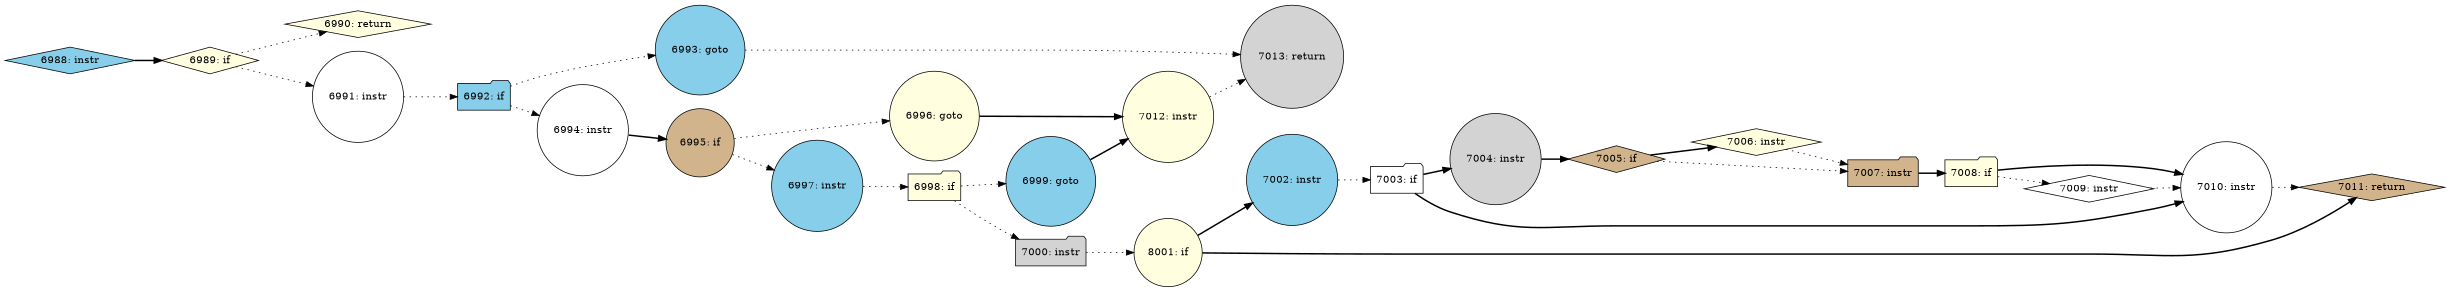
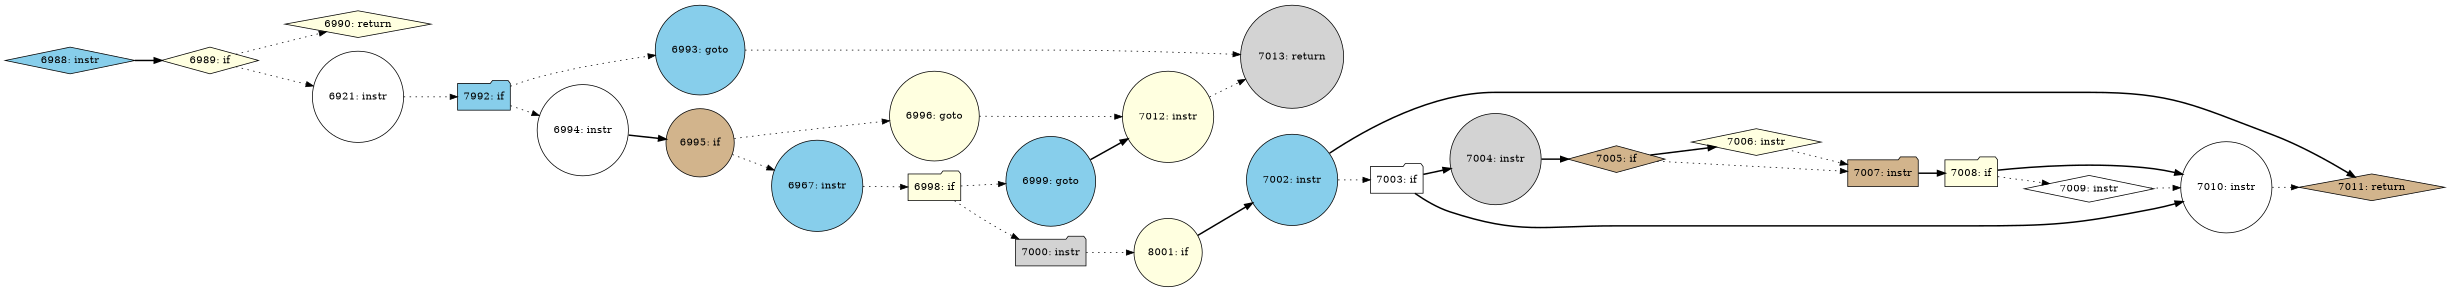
node "6991: instr": label "6991: instr" -> "6921: instr"
node "6992: if": label "6992: if" -> "7992: if"
edge "6996: goto" -> "7012: instr": style bold -> dotted
node "6997: instr": label "6997: instr" -> "6967: instr"
edge "8001: if" -> "7011: return": now "7002: instr" -> "7011: return"
